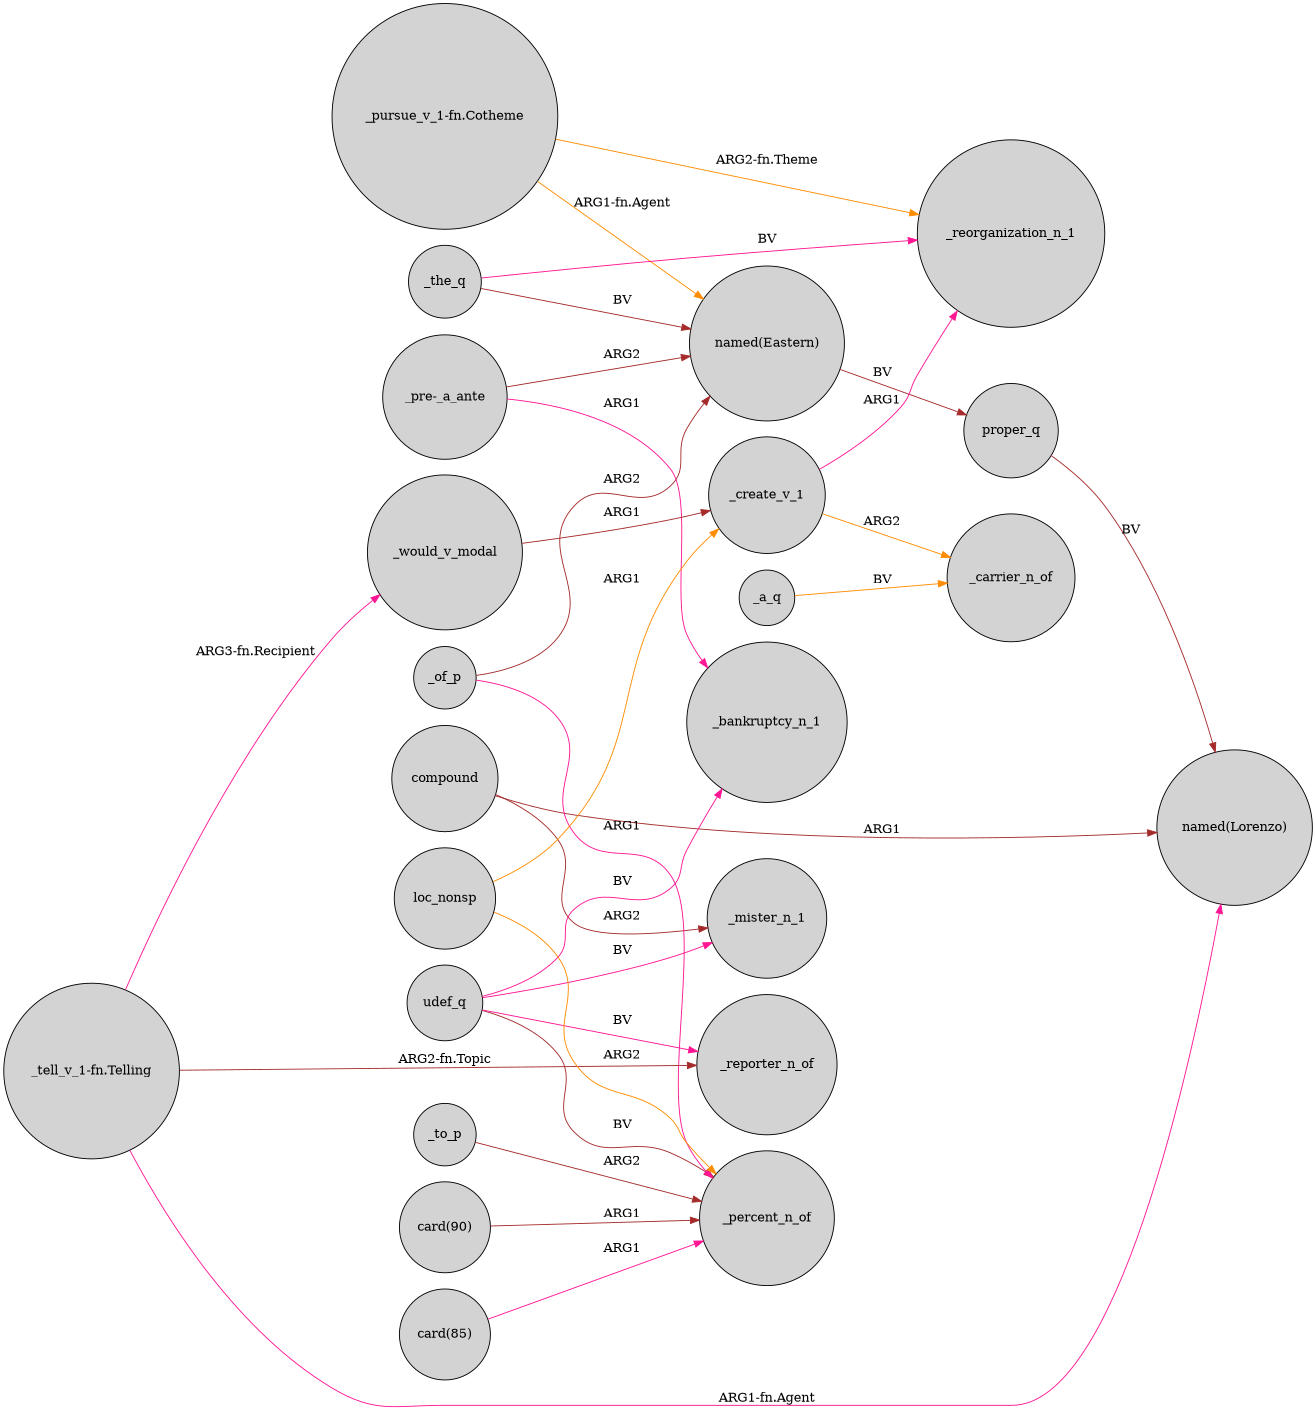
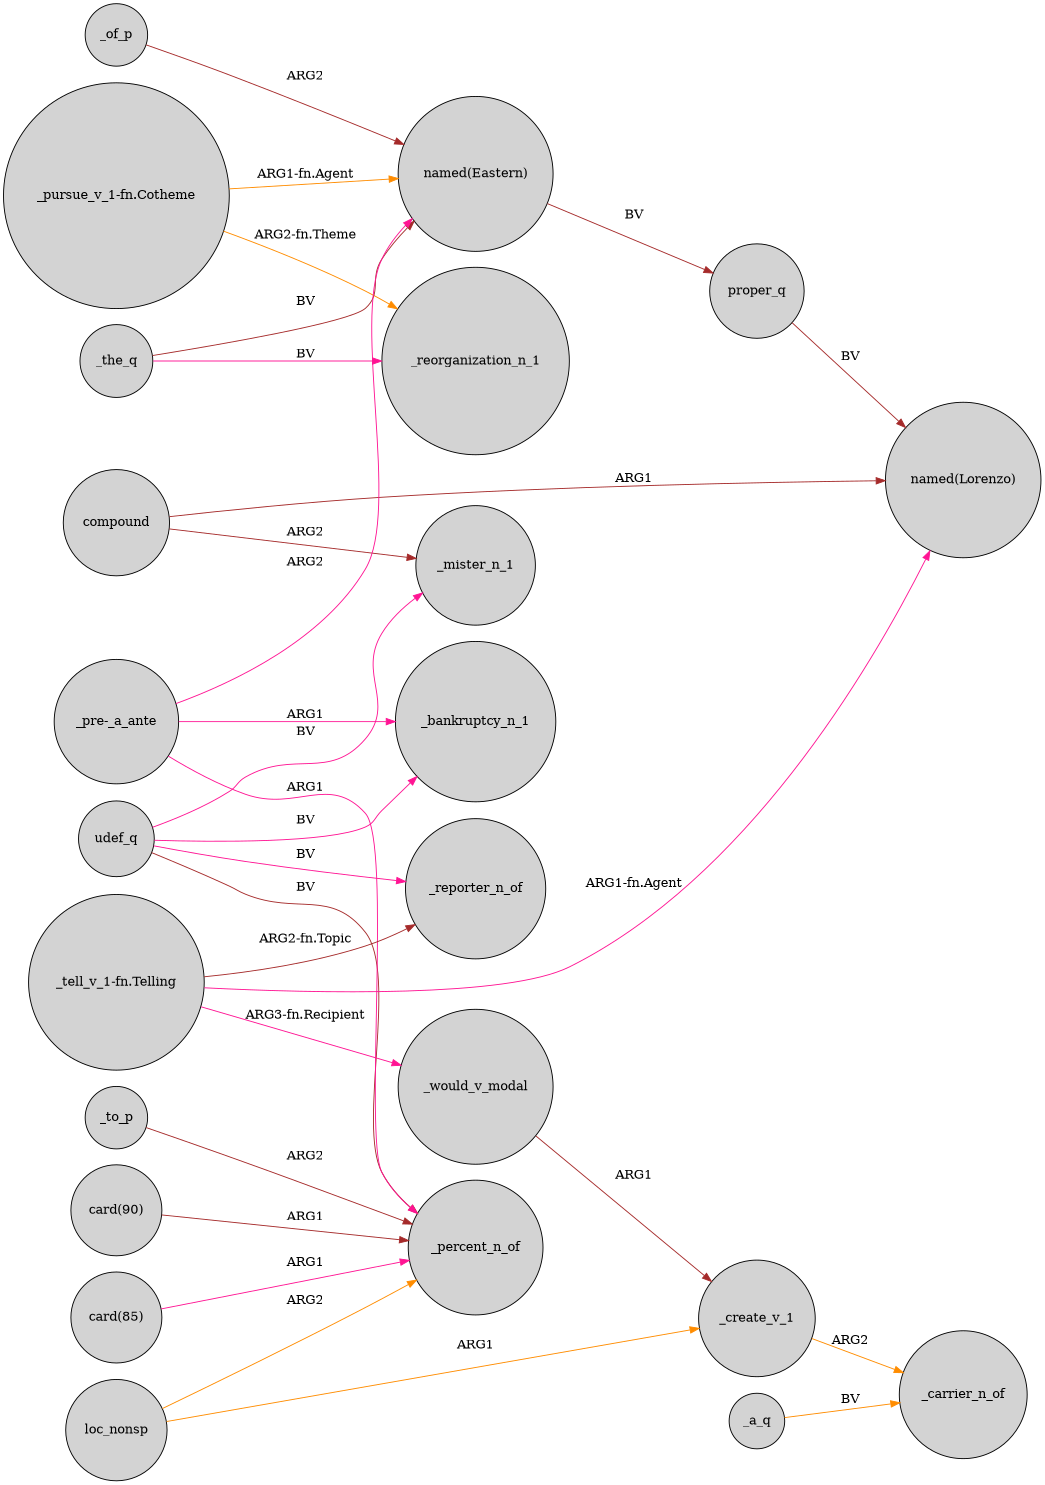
edge "_pre-_a_ante" -> "named(Eastern)": color brown -> deeppink
edge "_create_v_1" -> "_reorganization_n_1": removed, label "ARG1"
edge "_of_p" -> "_percent_n_of": now "_pre-_a_ante" -> "_percent_n_of"
